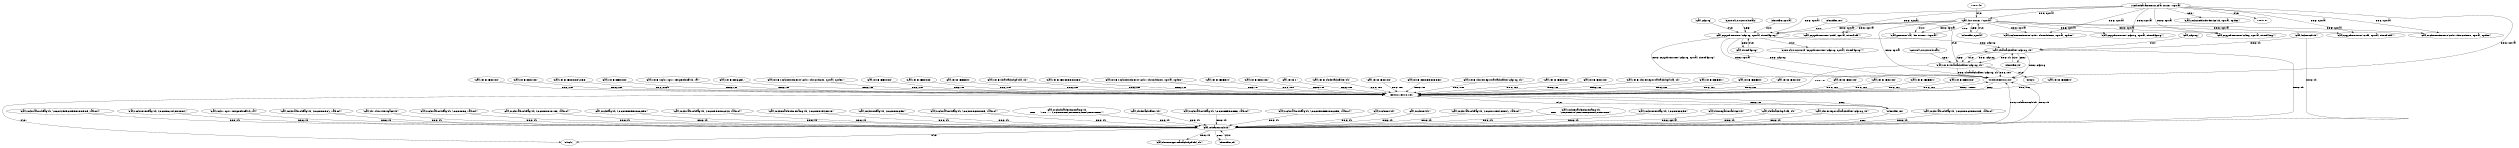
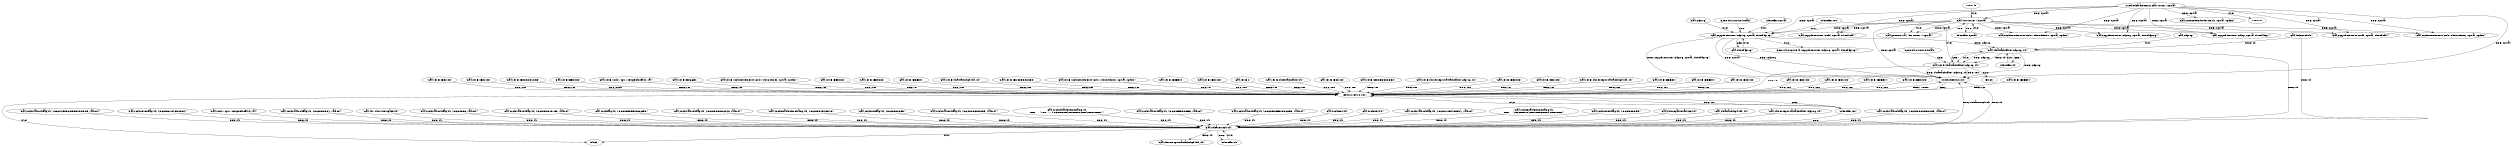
edge "(MethodParameterIn,char __user *optval)" -> "(Call,sock_setbindtodevice(sk, optval, optlen))": label "CFG: " -> "DDG: optval"
node "(Call,sk_detach_filter(sk))": removed
edge "(Call,sock_reset_flag(sk, SOCK_LINGER))" -> "(Call,release_sock(sk))": label "DDG: sk" -> "CFG: sk"
edge "(Call,dst_negative_advice(sk))" -> "(Call,release_sock(sk))": label "DDG: optval" -> "DDG: sk"
